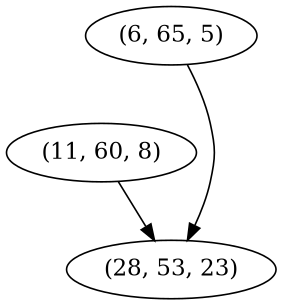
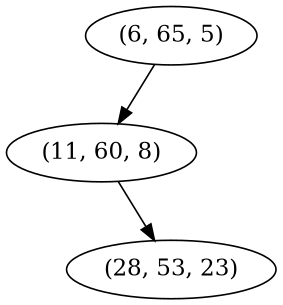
edge "(6, 65, 5)" -> "(28, 53, 23)": now "(6, 65, 5)" -> "(11, 60, 8)"
